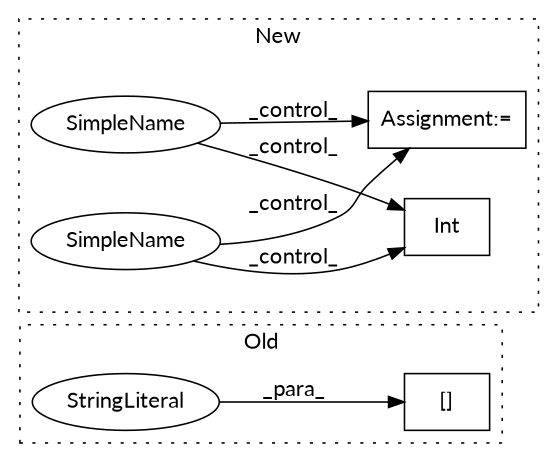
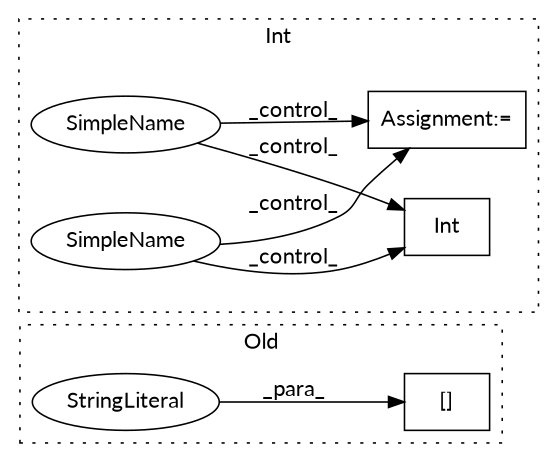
cluster "New": label "New" -> "Int"
